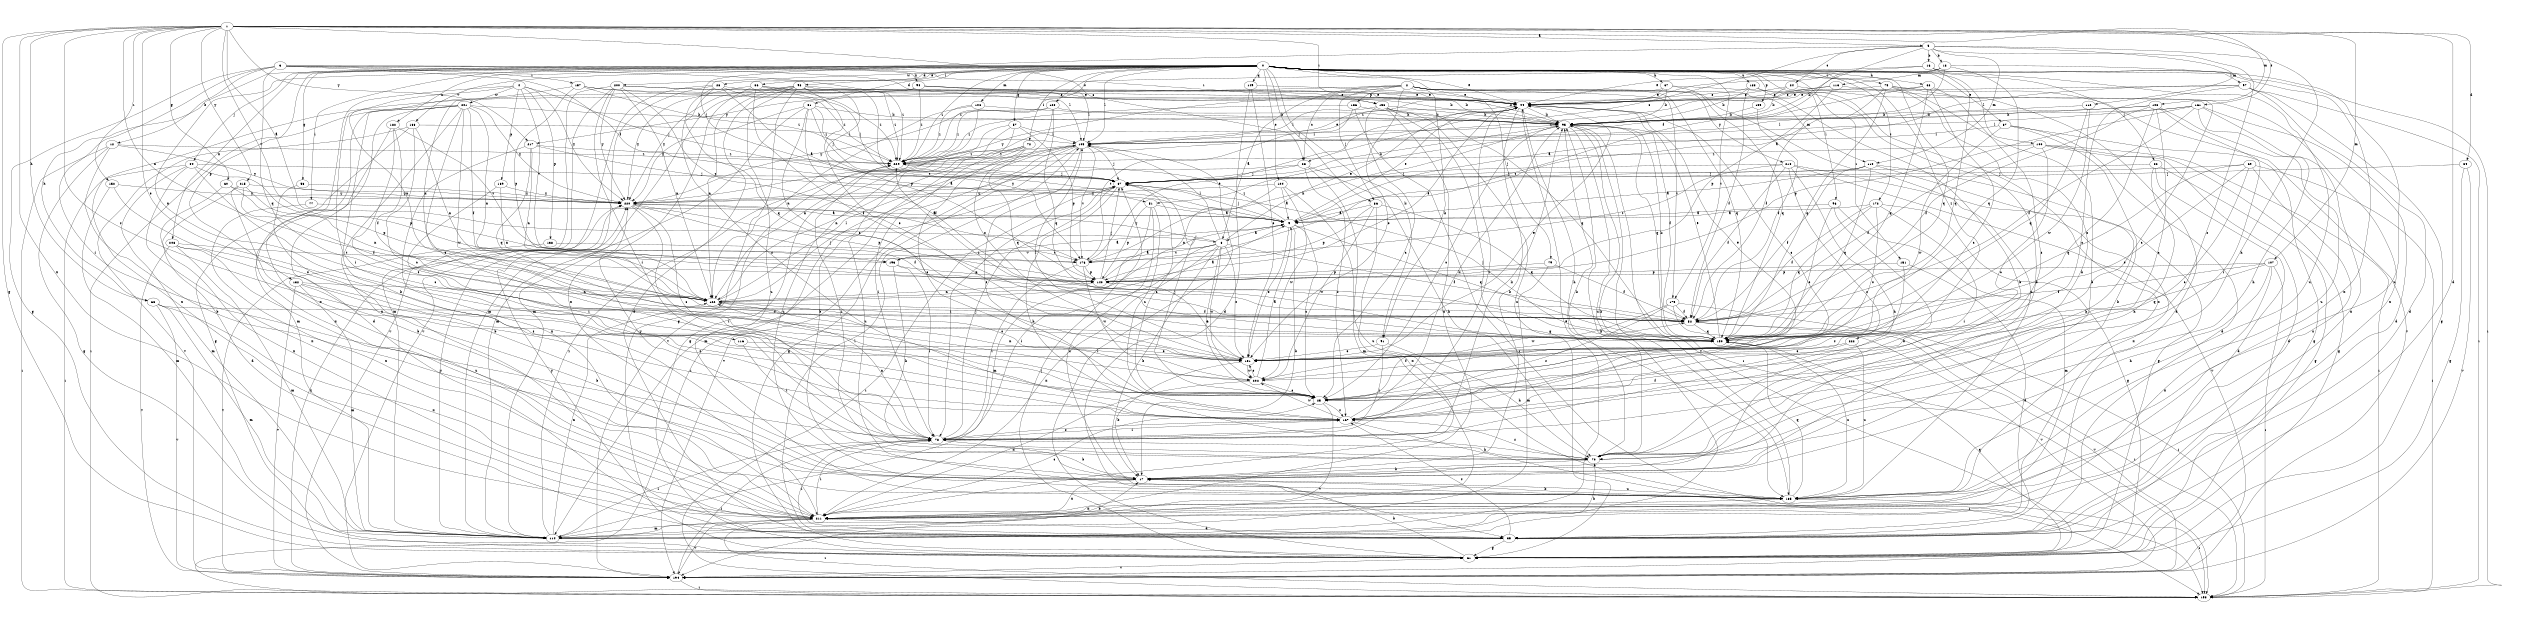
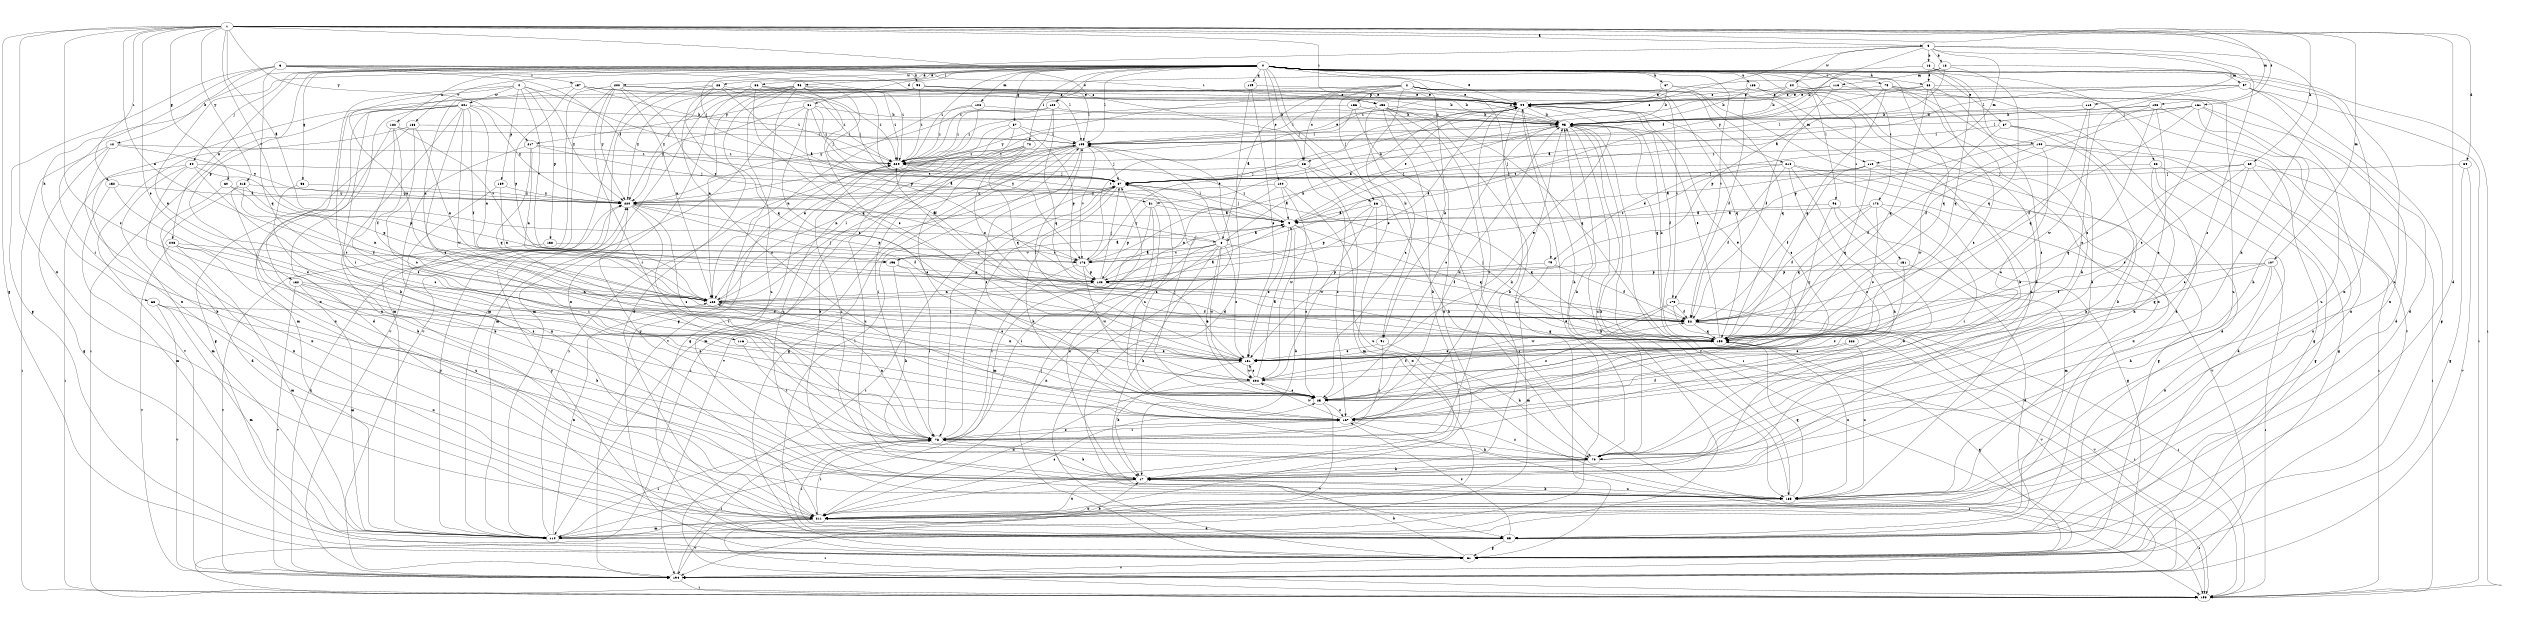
edge "5" -> "24": label "c" -> "w"
edge "16" -> "44": now "16" -> "68"
edge "0" -> "185": now "68" -> "185"
edge "0" -> "222": removed, label "z"
edge "1" -> "63": now "1" -> "69"
node "135": removed
edge "182" -> "105": added, label "l"
edge "8" -> "44": label "e" -> "d"
edge "152" -> "220": label "y" -> "f"
node "77": removed
edge "36" -> "150": label "f" -> "q"
edge "96" -> "131": label "o" -> "y"
edge "150" -> "131": added, label "o"
edge "156" -> "17": added, label "b"
edge "108" -> "78": removed, label "i"
edge "100" -> "35": now "100" -> "79"
edge "114" -> "70": removed, label "h"
